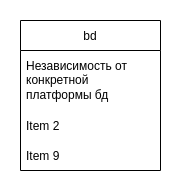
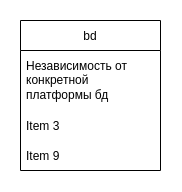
node "Item 2": label "Item 2" -> "Item 3"
